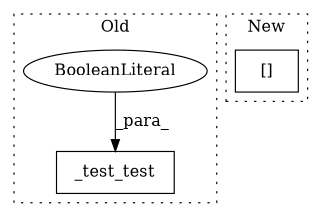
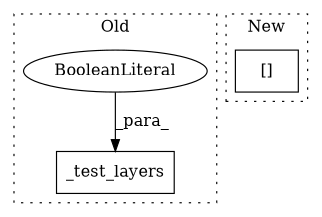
node "_test_test": label "_test_test" -> "_test_layers"
